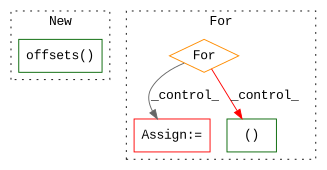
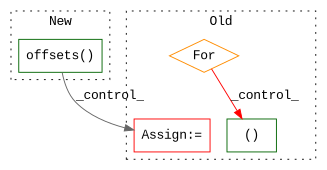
cluster "For": label "For" -> "Old"
edge "For" -> "Assign:=": now "offsets()" -> "Assign:="
